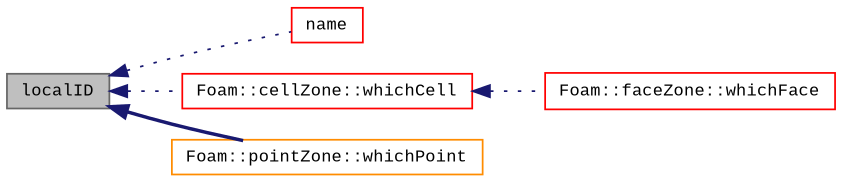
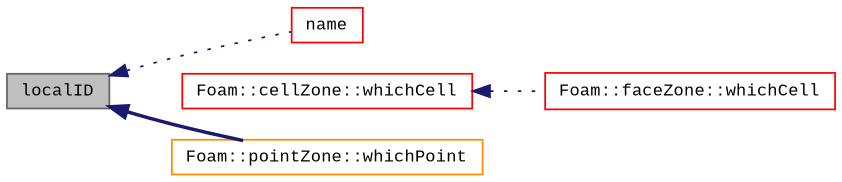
edge "Foam::cellZone::whichCell" -> "localID": removed
node "Foam::faceZone::whichFace": label "Foam::faceZone::whichFace" -> "Foam::faceZone::whichCell"
